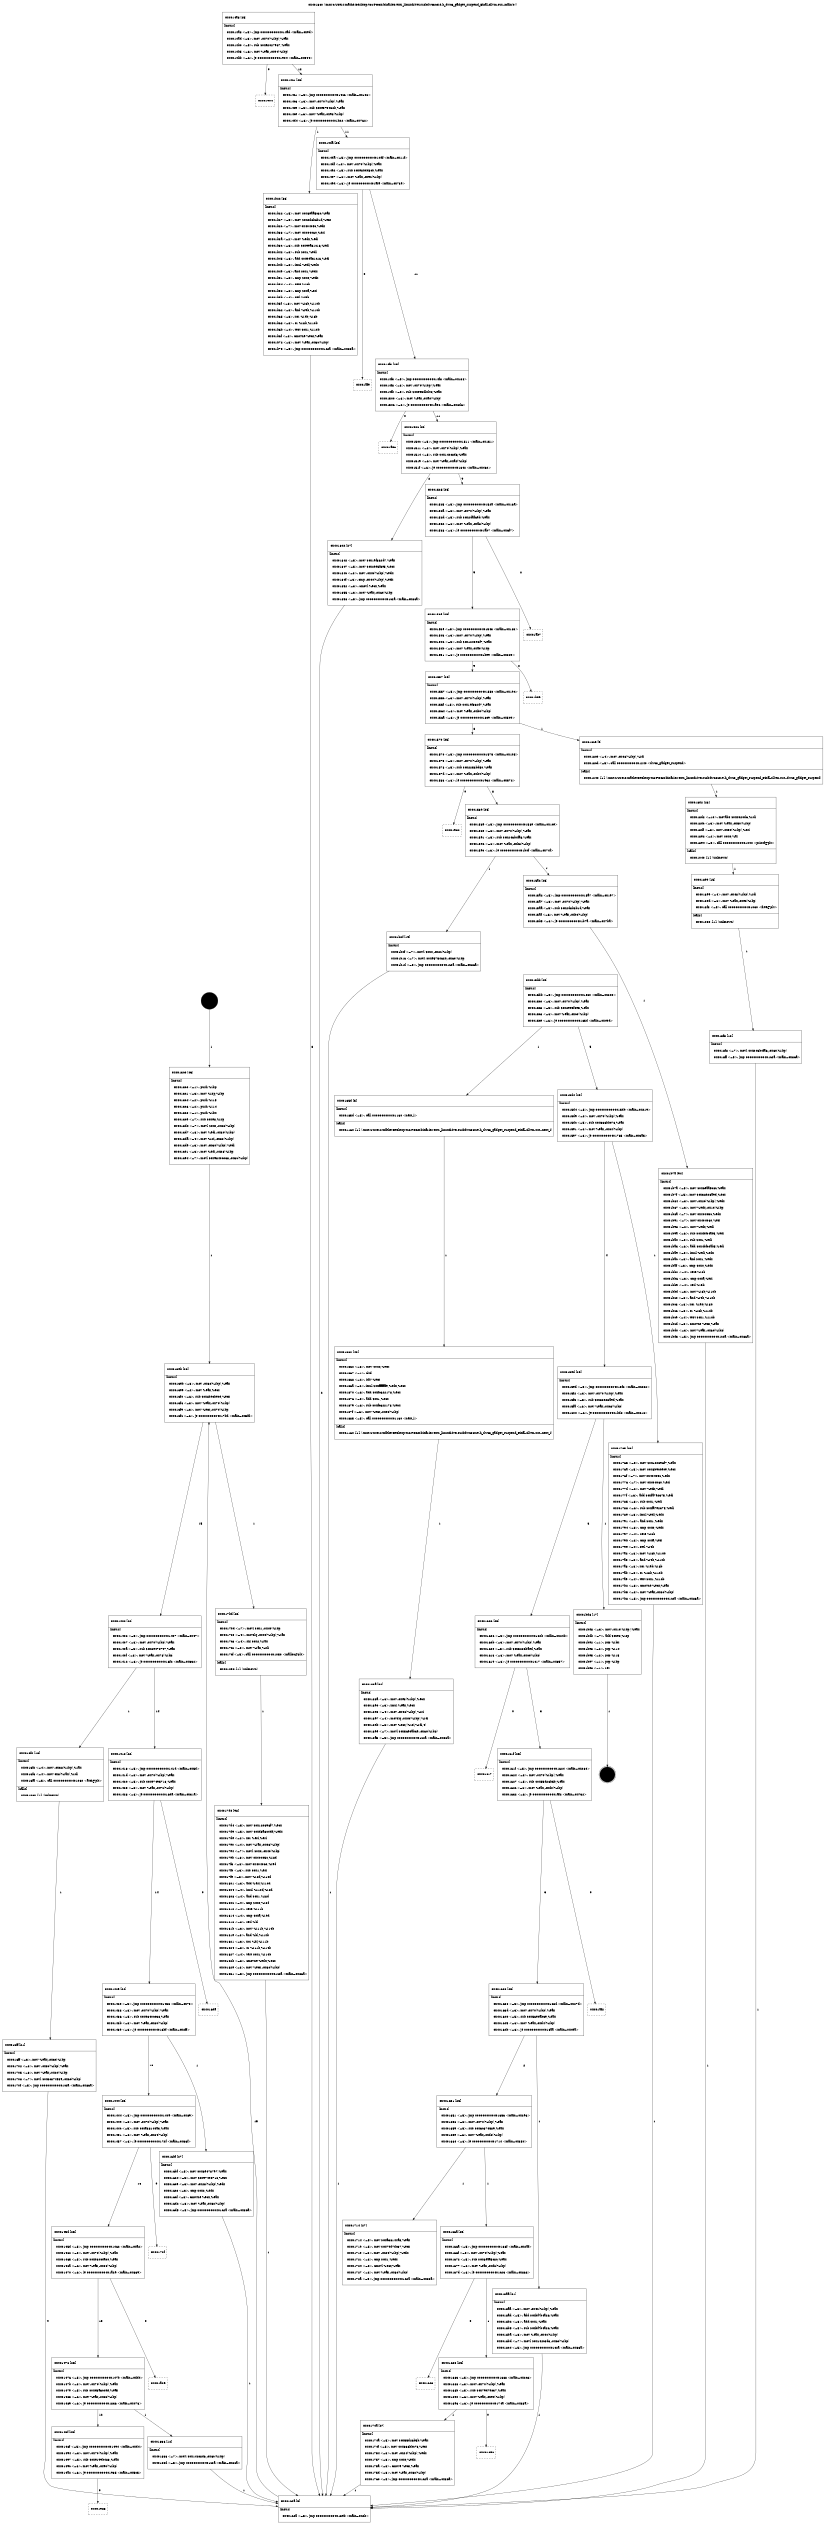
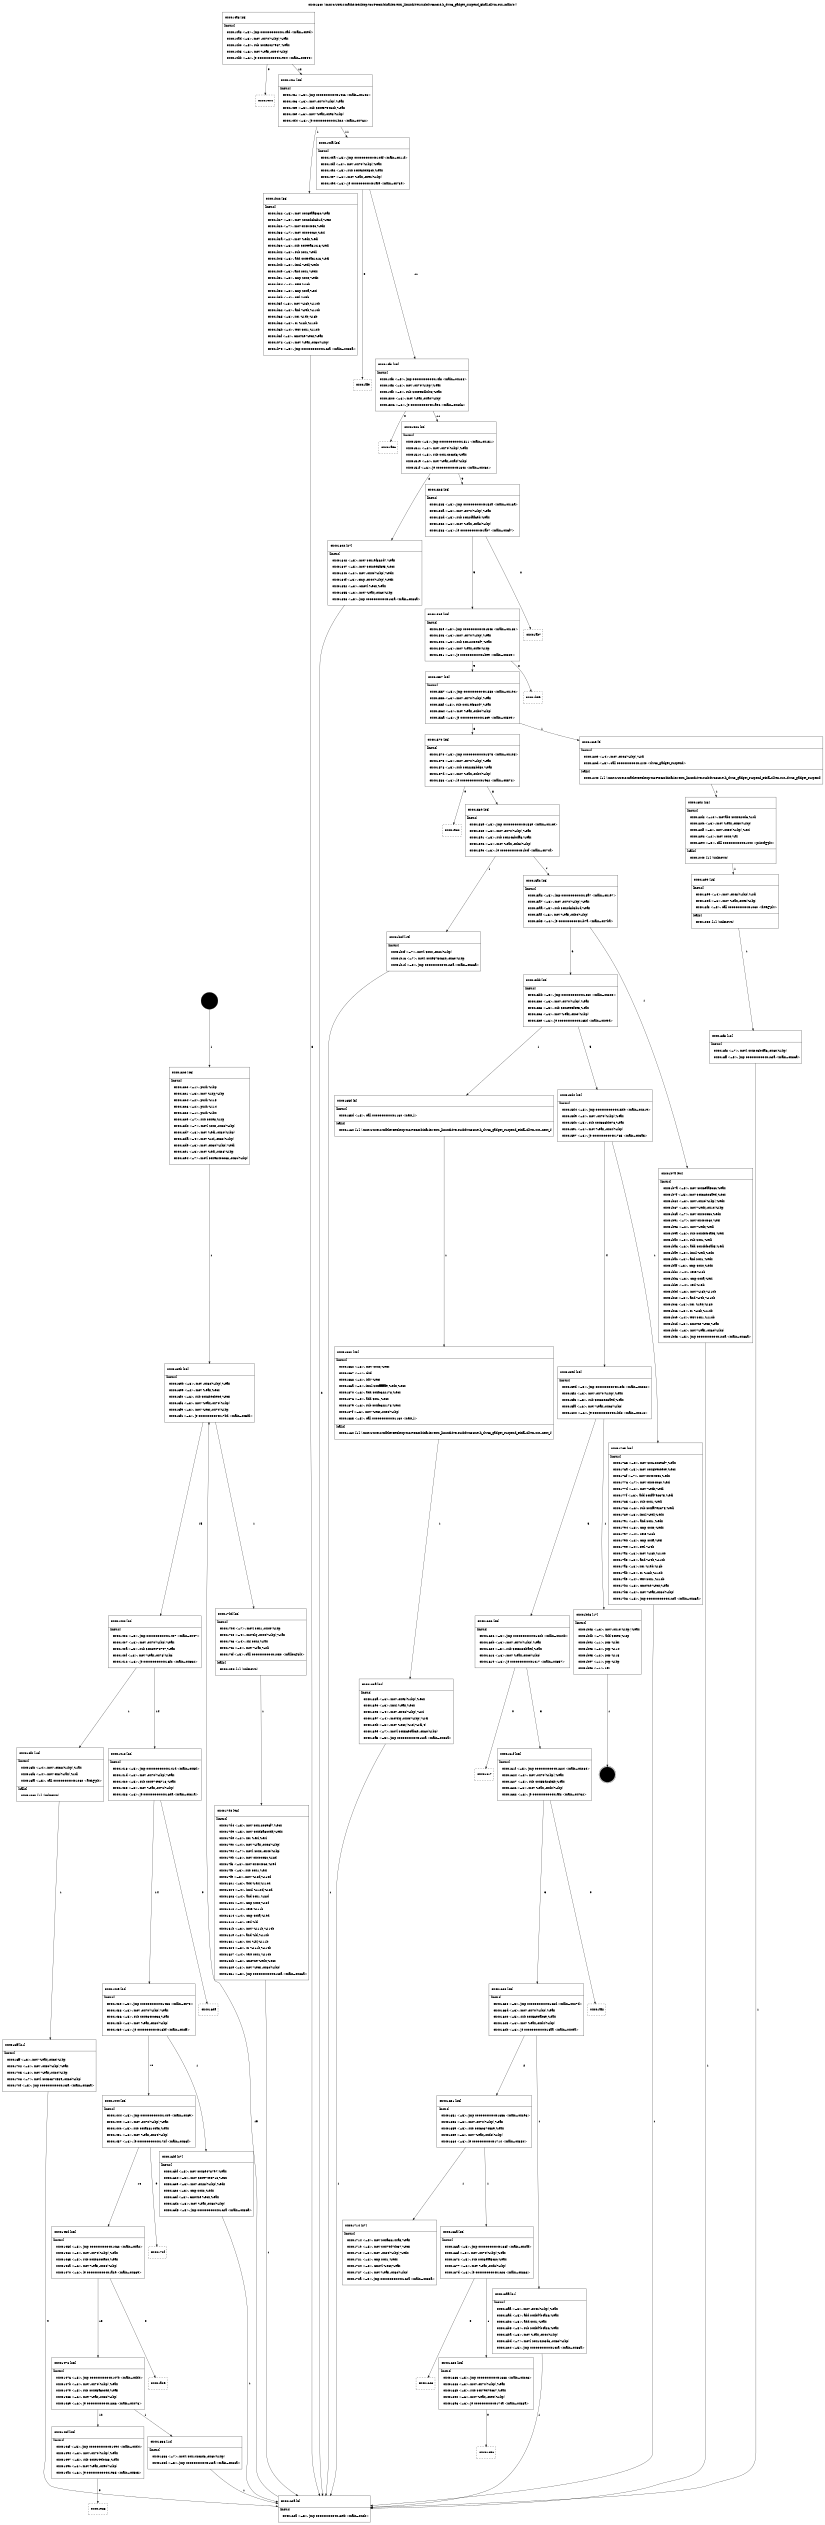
edge "0x4015a2 [25]" -> "0x4015bb [25]": added, label "6"
node "0x40174a [27]": removed
